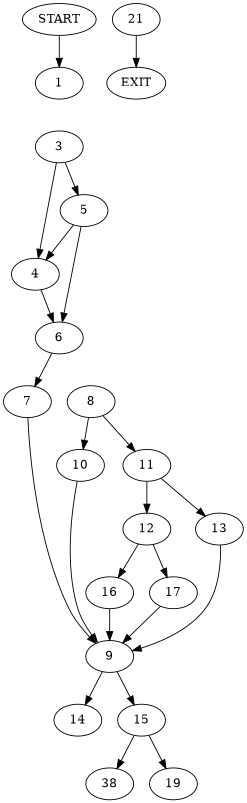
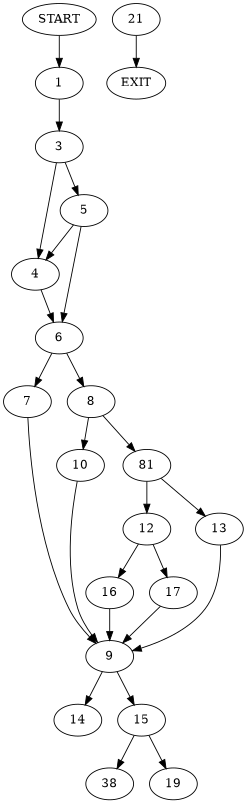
edge "1" -> "3": added
edge "6" -> "8": added
node "11": label "11" -> "81"
